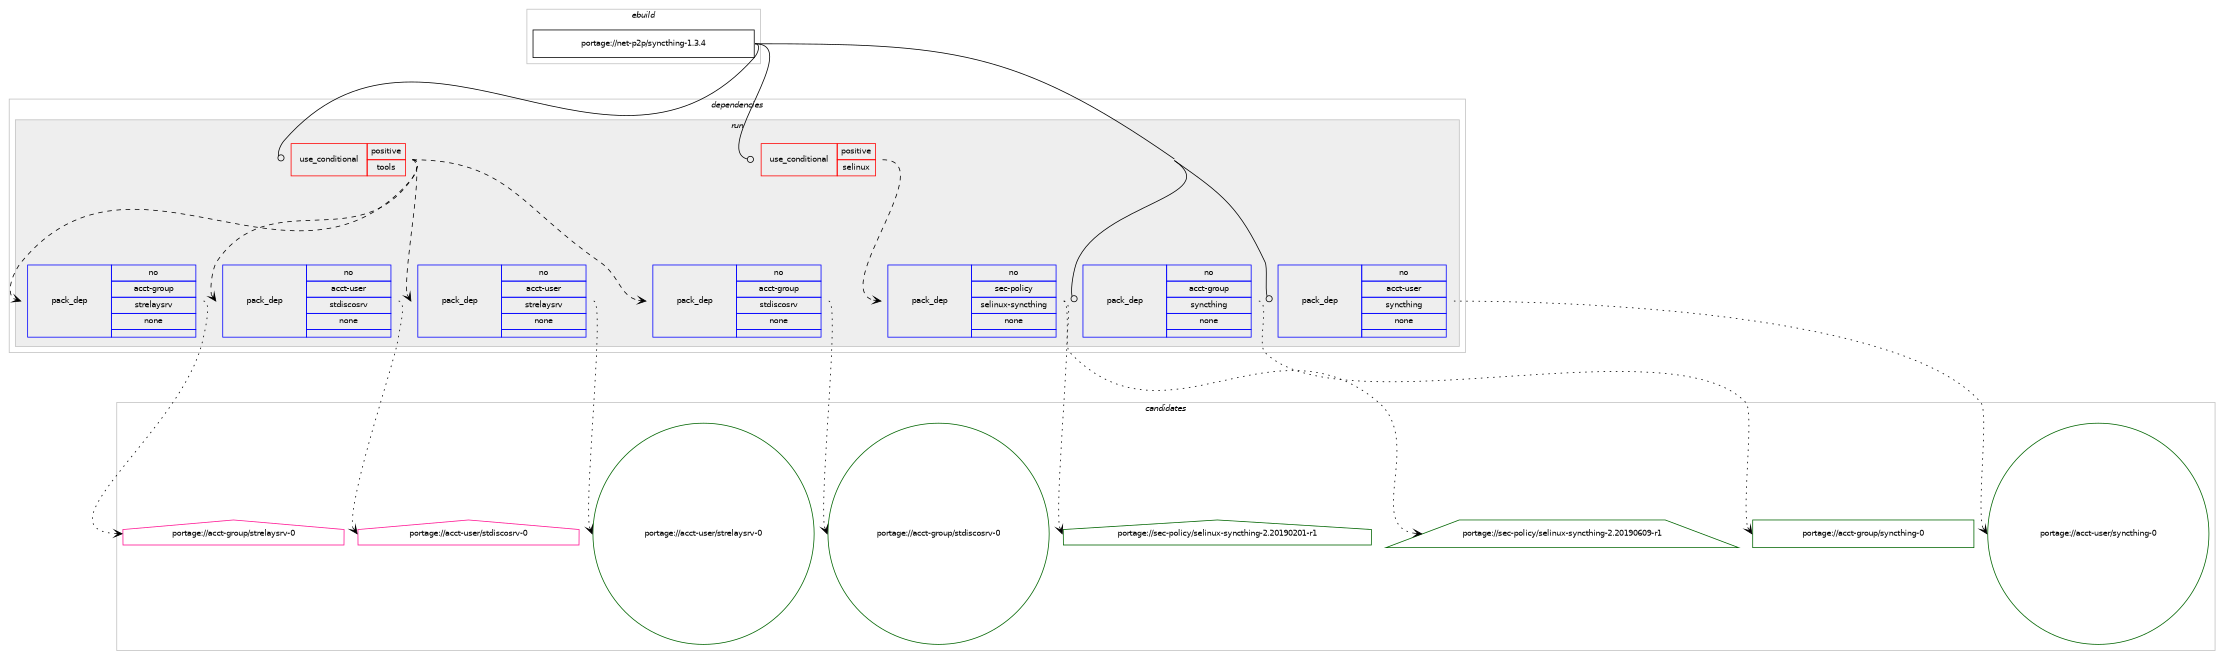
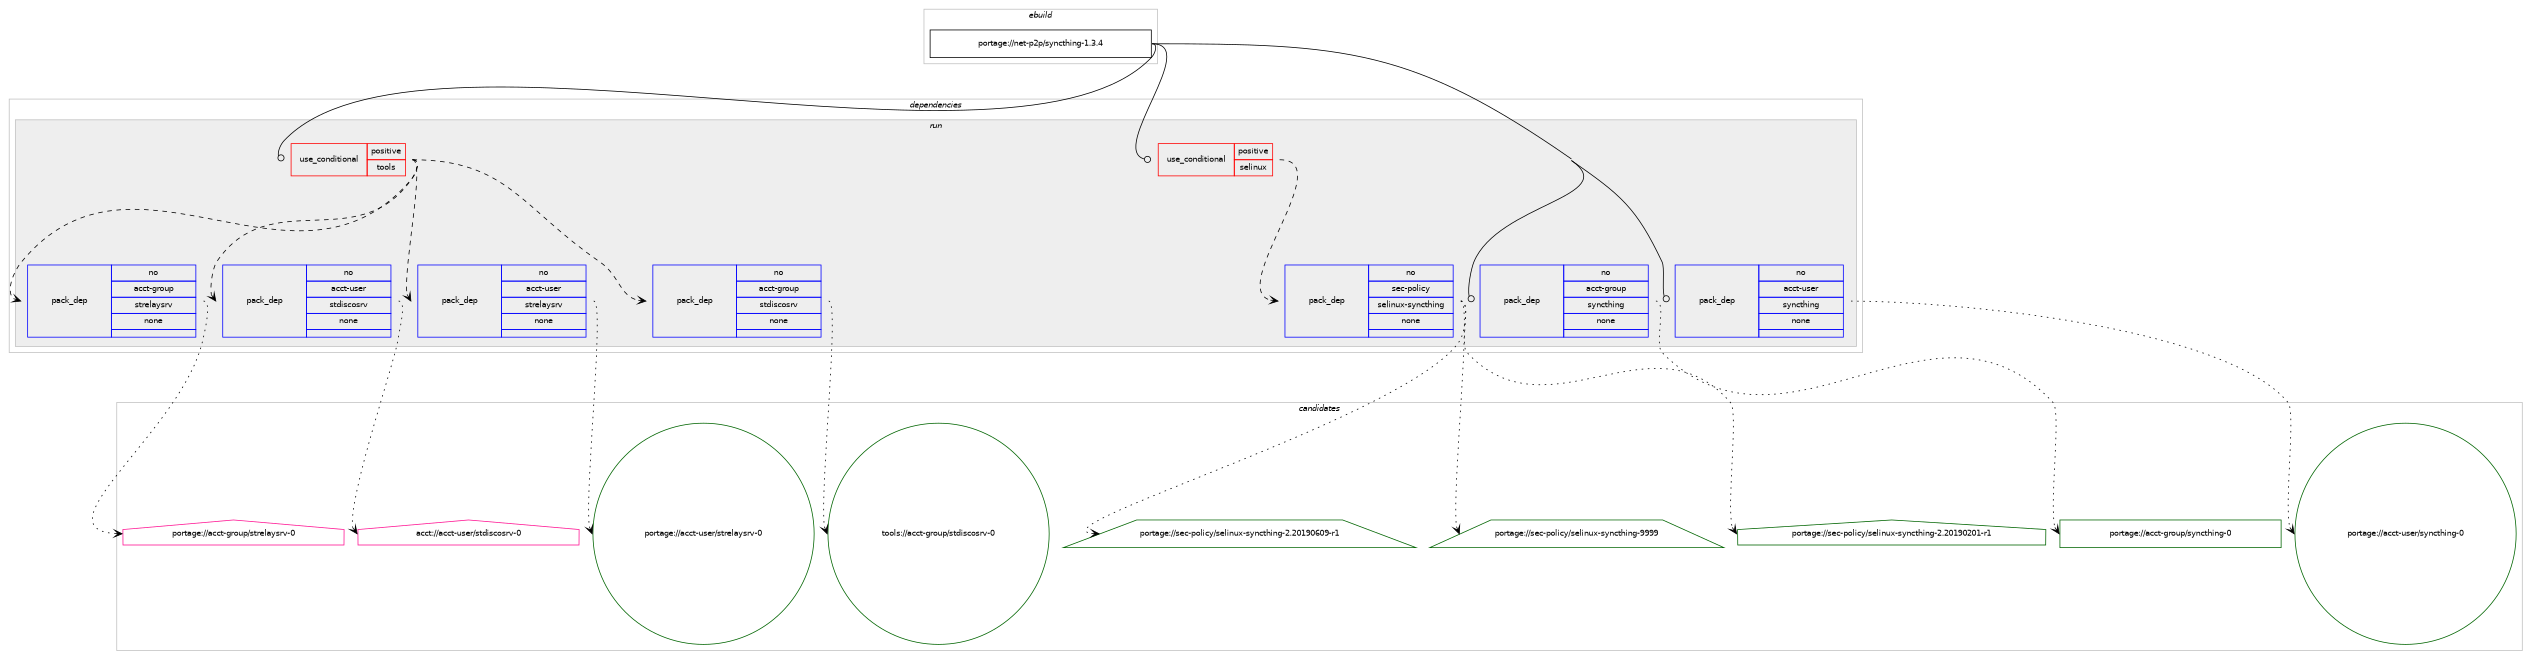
node "portage://acct-user/stdiscosrv-0": label "portage://acct-user/stdiscosrv-0" -> "acct://acct-user/stdiscosrv-0"
node "portage://acct-group/stdiscosrv-0": label "portage://acct-group/stdiscosrv-0" -> "tools://acct-group/stdiscosrv-0"
node "portage://sec-policy/selinux-syncthing-9999": added
